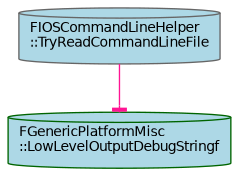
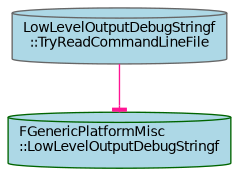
node "FIOSCommandLineHelper ::TryReadCommandLineFile": label "FIOSCommandLineHelper ::TryReadCommandLineFile" -> "LowLevelOutputDebugStringf ::TryReadCommandLineFile"
